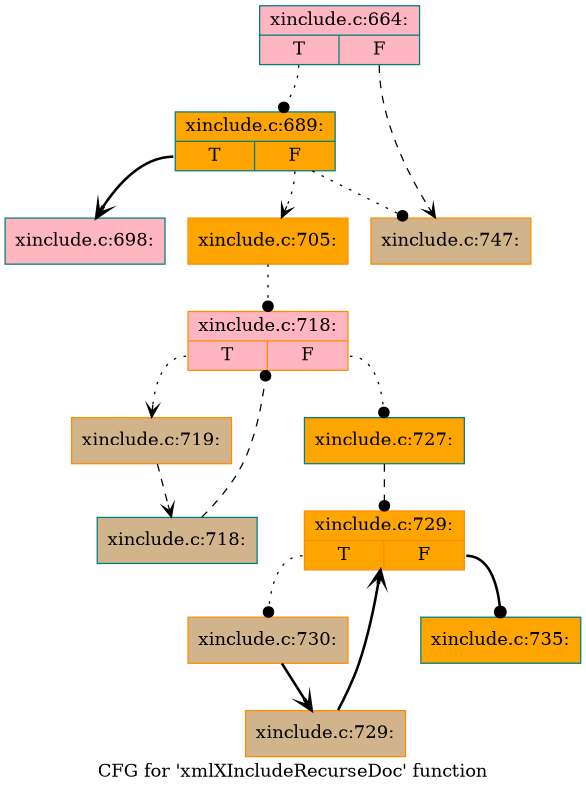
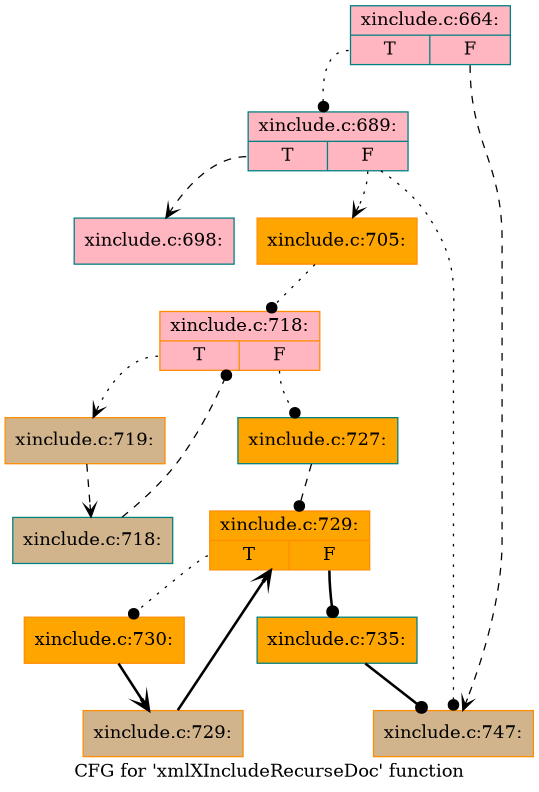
node "xinclude.c:689:": fillcolor orange -> lightpink
edge "xinclude.c:689:" -> "xinclude.c:698:": style bold -> dashed
node "xinclude.c:730:": fillcolor tan -> orange
edge "xinclude.c:735:" -> "xinclude.c:747:": added
